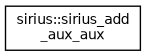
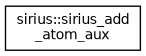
node "sirius::sirius_add _aux_aux": label "sirius::sirius_add _aux_aux" -> "sirius::sirius_add _atom_aux"
